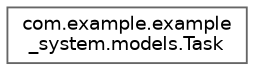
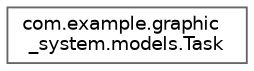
node "com.example.example _system.models.Task": label "com.example.example _system.models.Task" -> "com.example.graphic _system.models.Task"
